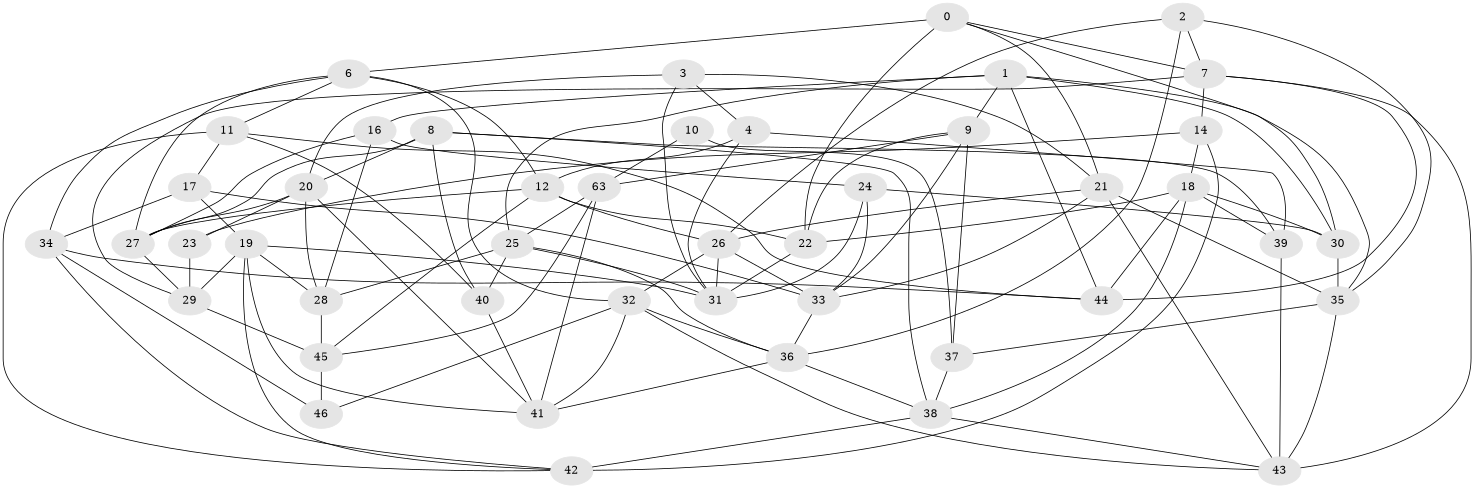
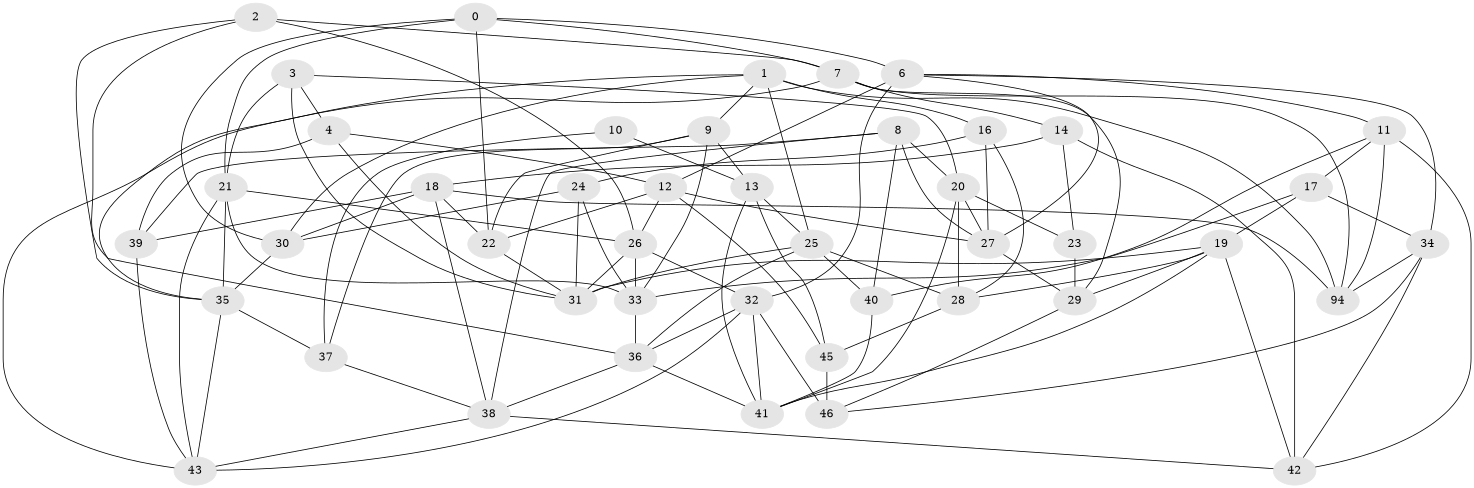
node "63": label "63" -> "13"
node "44": label "44" -> "94"
edge "29" -- "45": now "29" -- "46"
